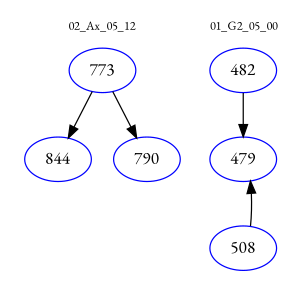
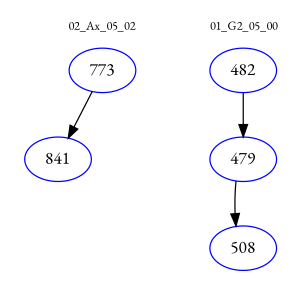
cluster "02_Ax_05_12": label "02_Ax_05_12" -> "02_Ax_05_02"
node "844": label "844" -> "841"
node "790": removed
edge "508" -> "479": reversed
